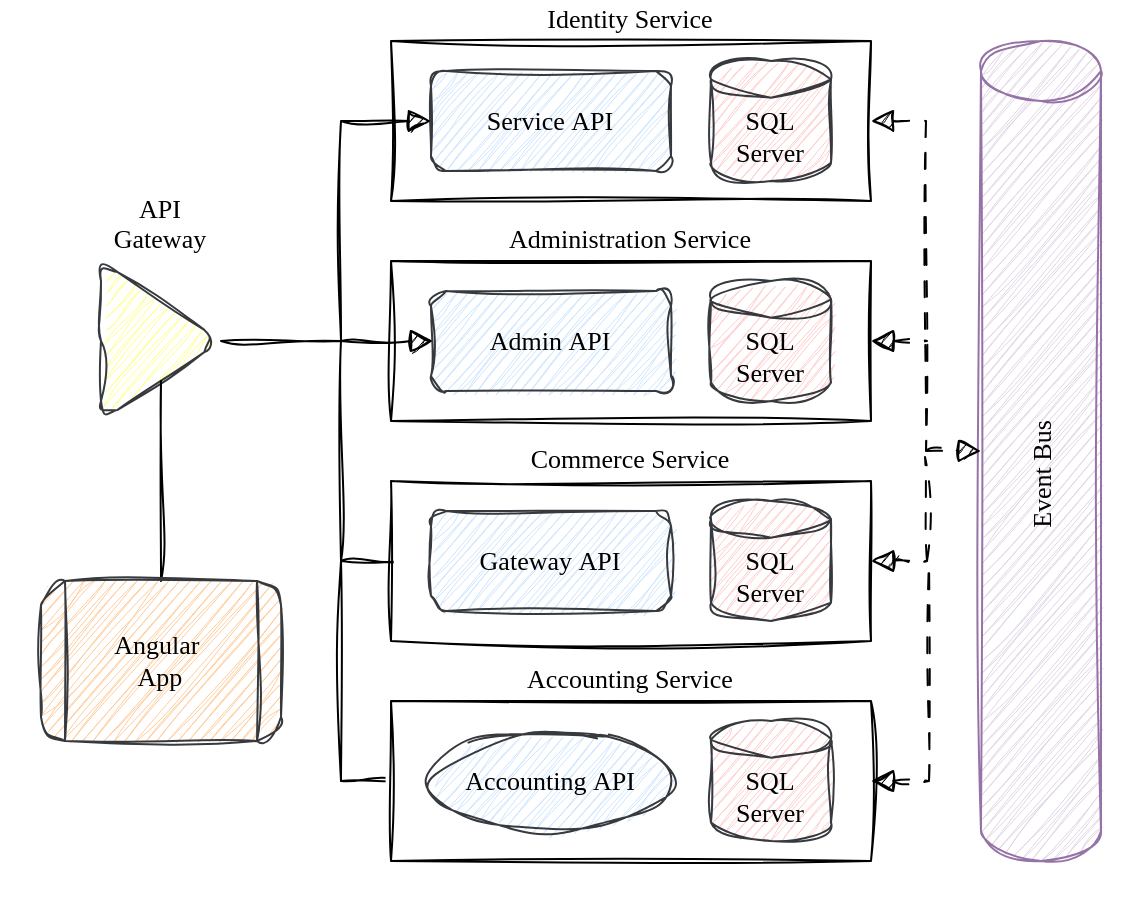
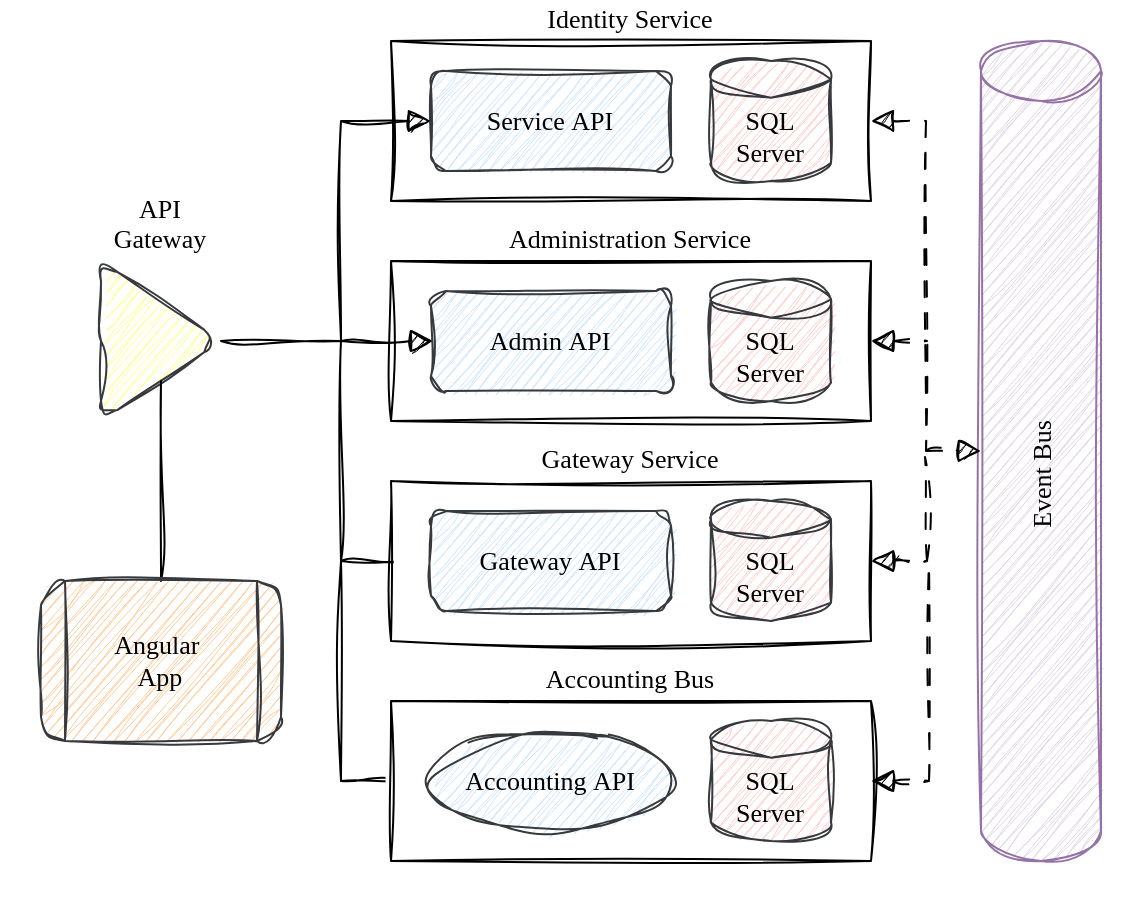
node "Commerce Service": label "Commerce Service" -> "Gateway Service"
node "Accounting Service": label "Accounting Service" -> "Accounting Bus"
